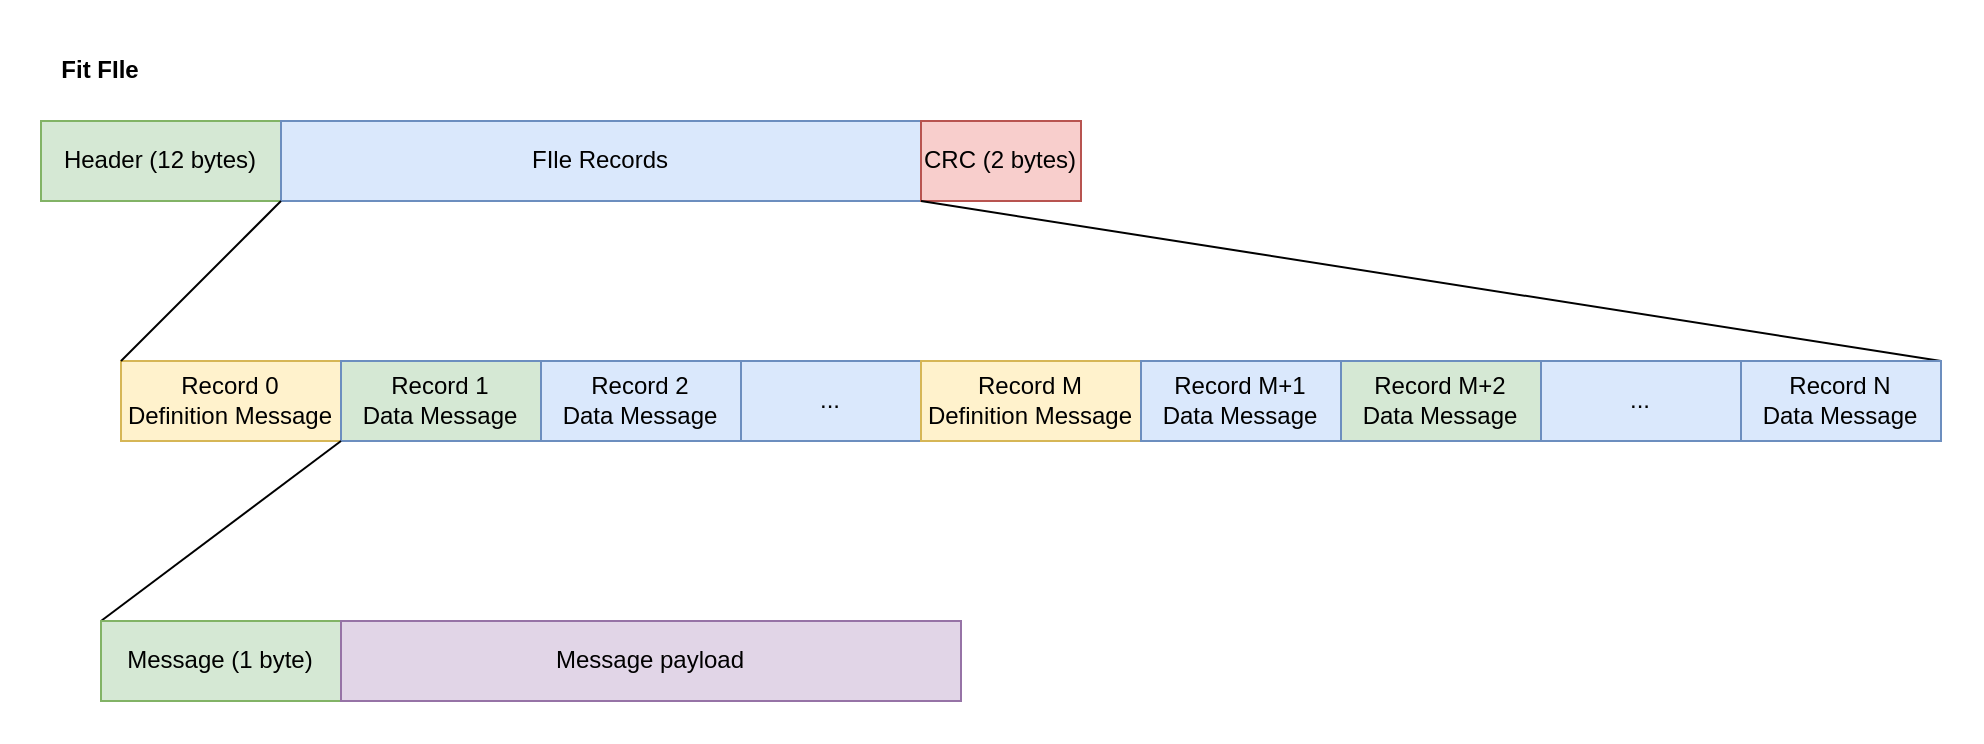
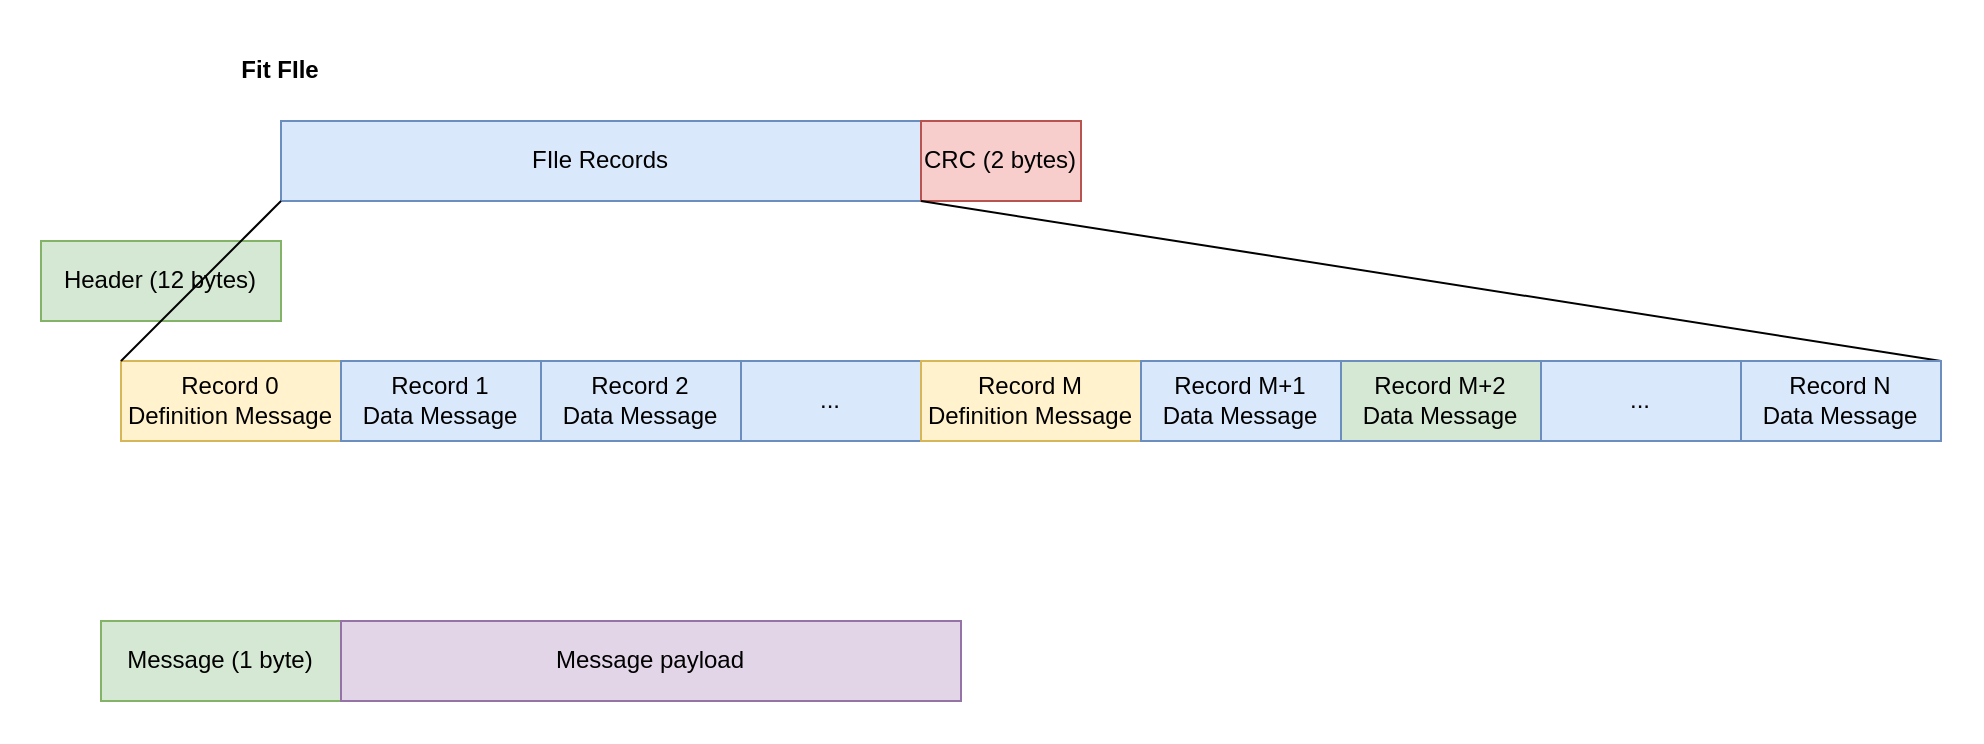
node "Fit FIle": moved (101, 71) -> (281, 71)
node "Header (12 bytes)": moved (161, 161) -> (161, 281)
node "Record 1 Data Message": fillcolor #d5e8d4 -> #dae8fc
edge "Record 1 Data Message" -- "Message (1 byte)": removed
